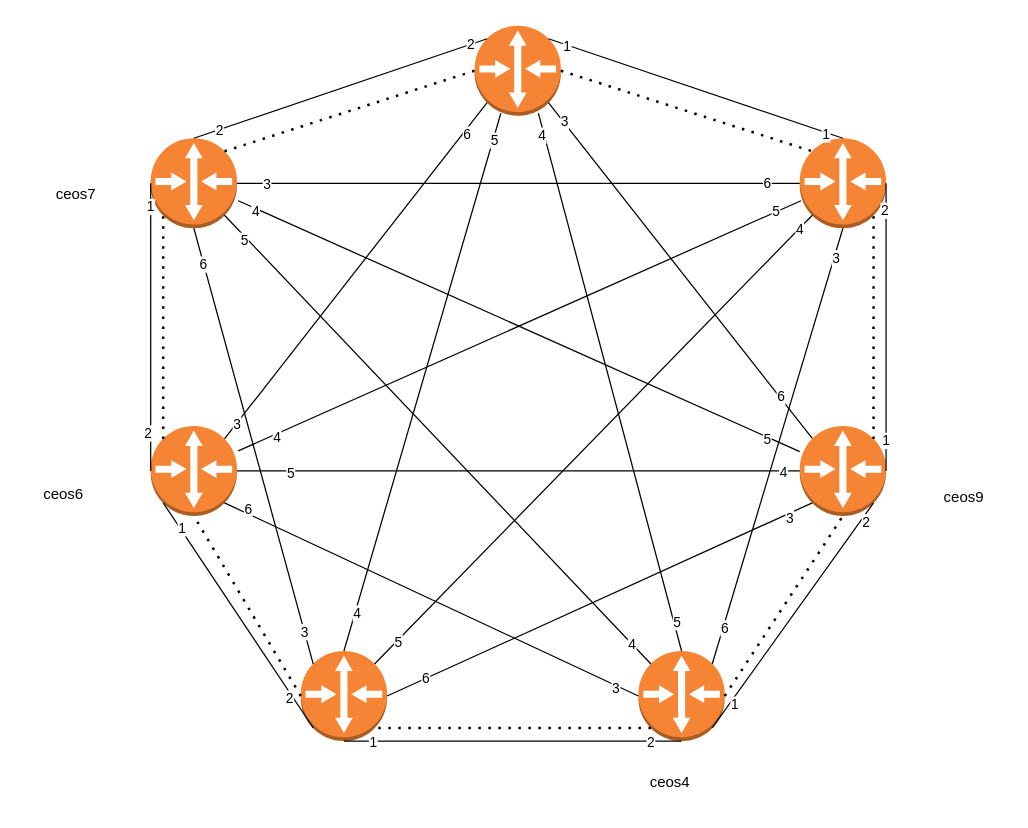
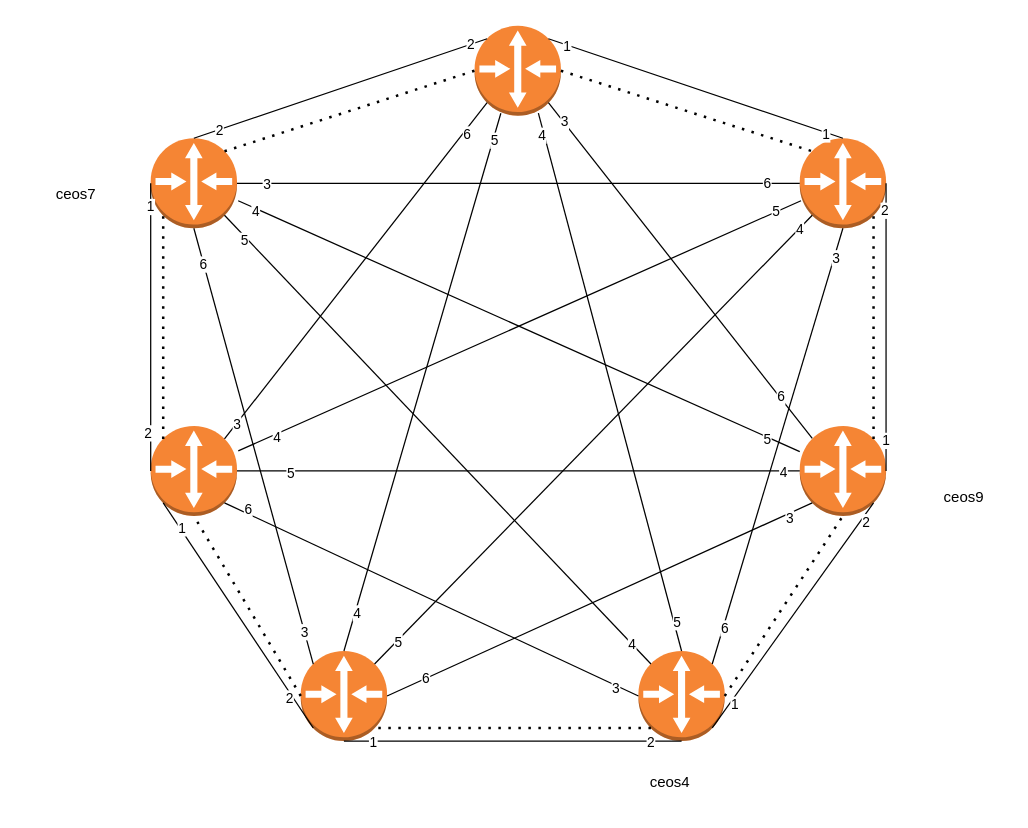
node "ceos6": removed
